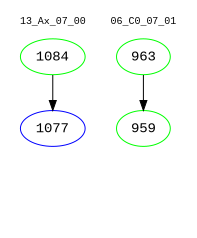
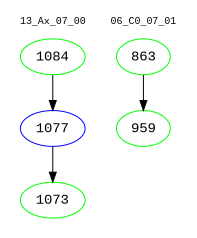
node "963": label "963" -> "863"
node "1073": added
